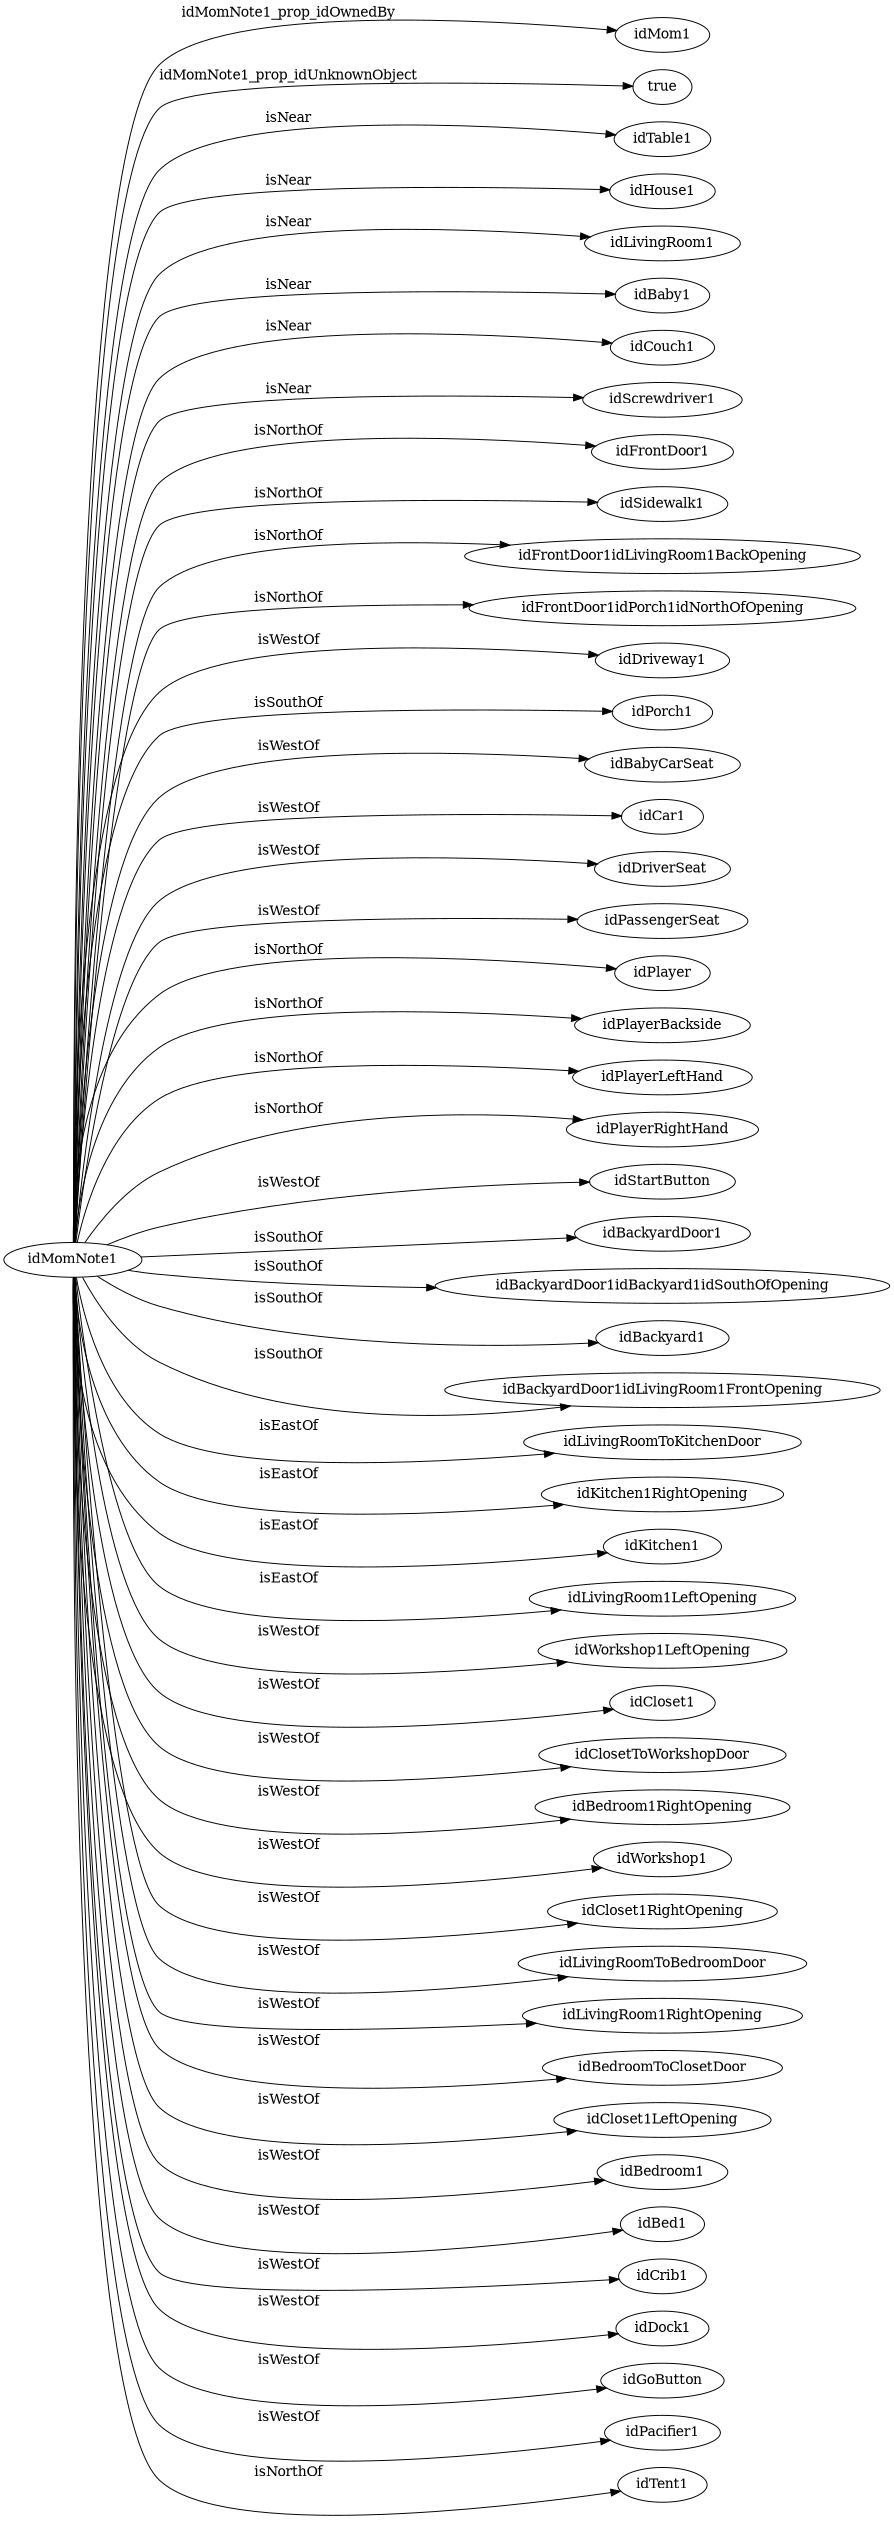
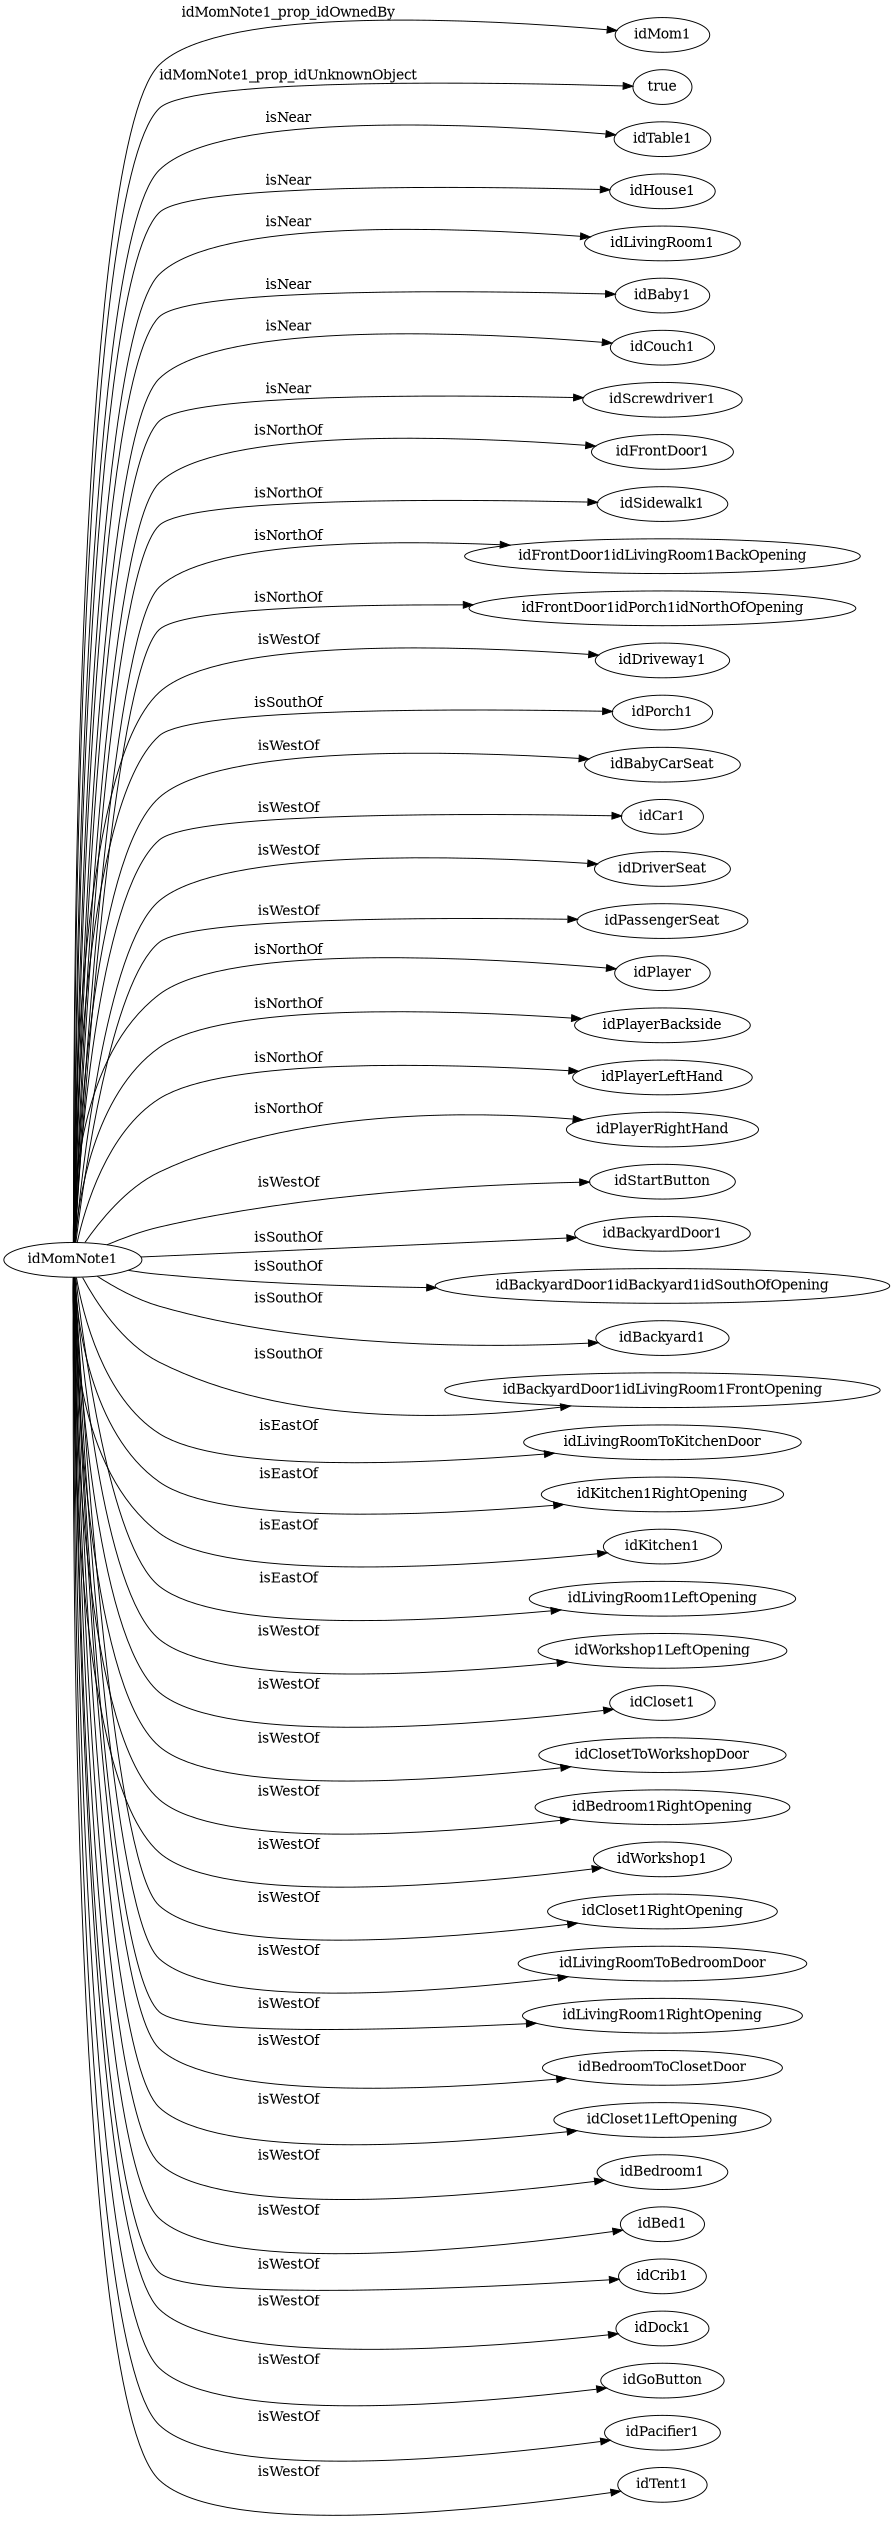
edge "idMomNote1" -> "idTent1": label "isNorthOf" -> "isWestOf"
